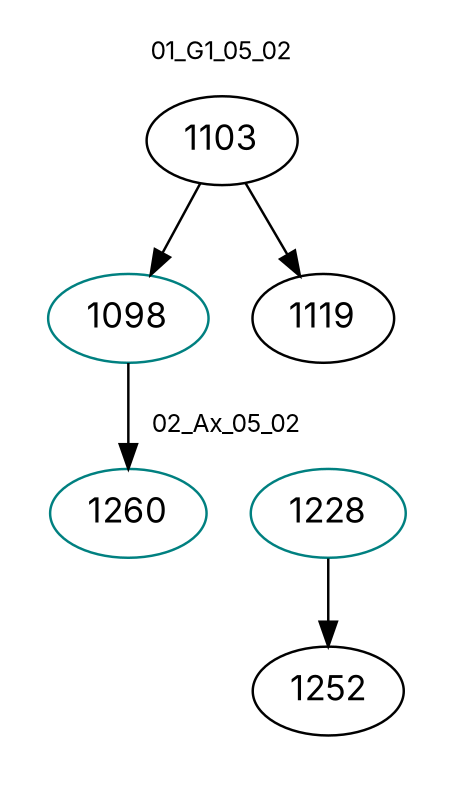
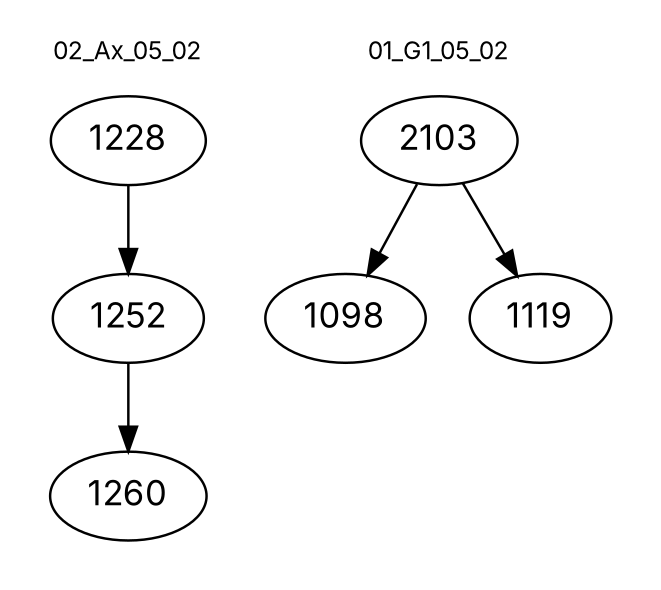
node "1103": label "1103" -> "2103"
node "1098": color teal -> black
edge "1098" -> "1260": now "1252" -> "1260"
node "1260": color teal -> black
node "1228": color teal -> black
